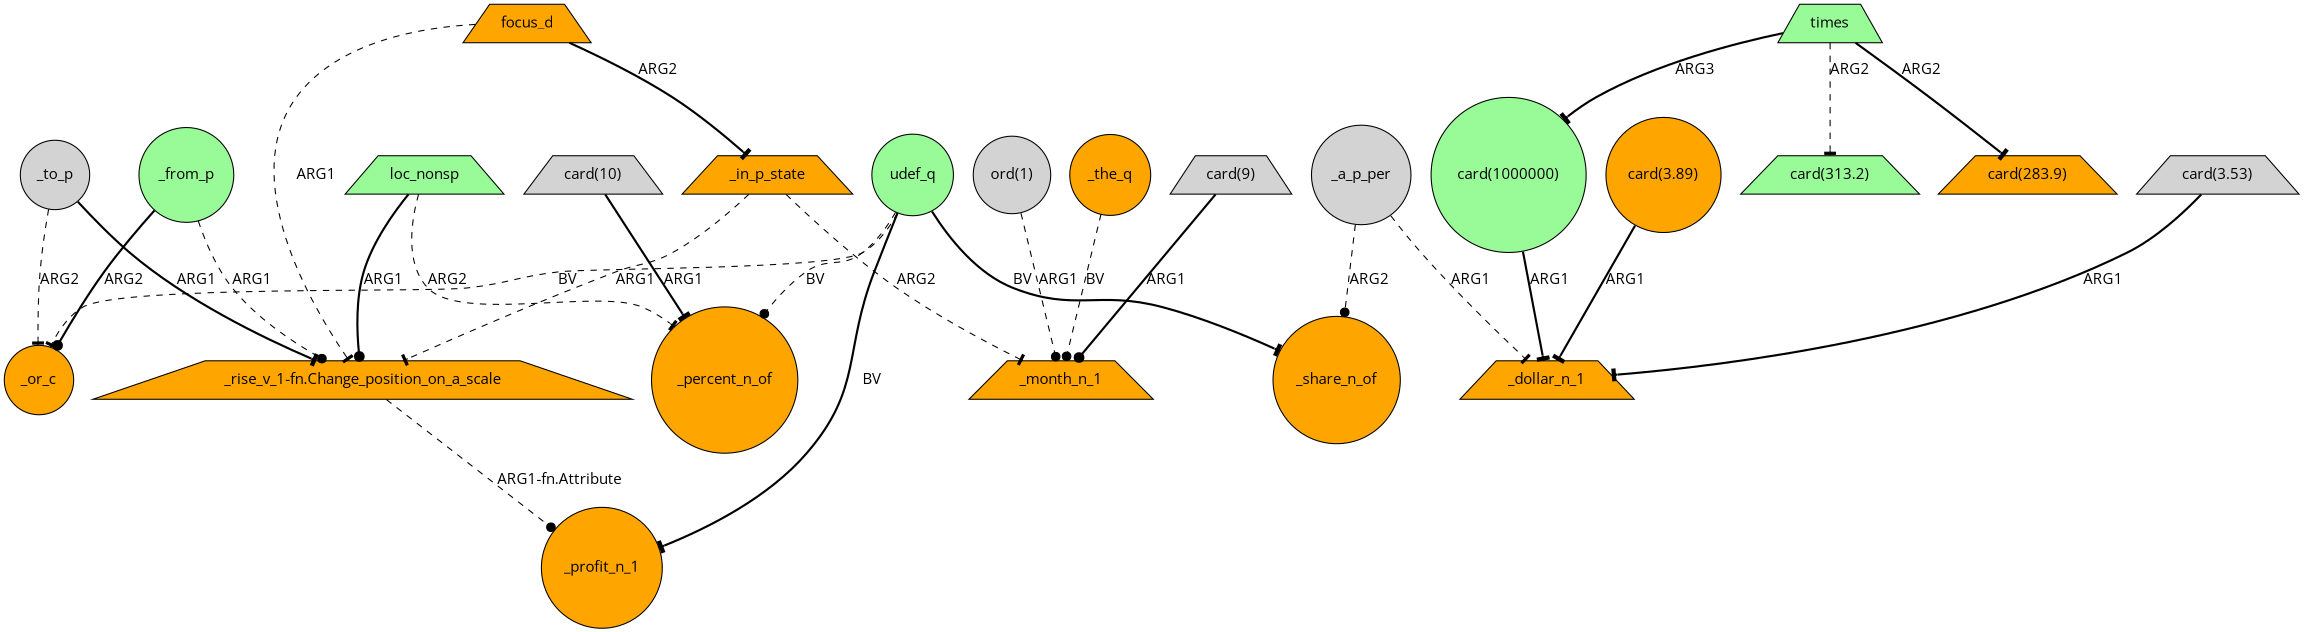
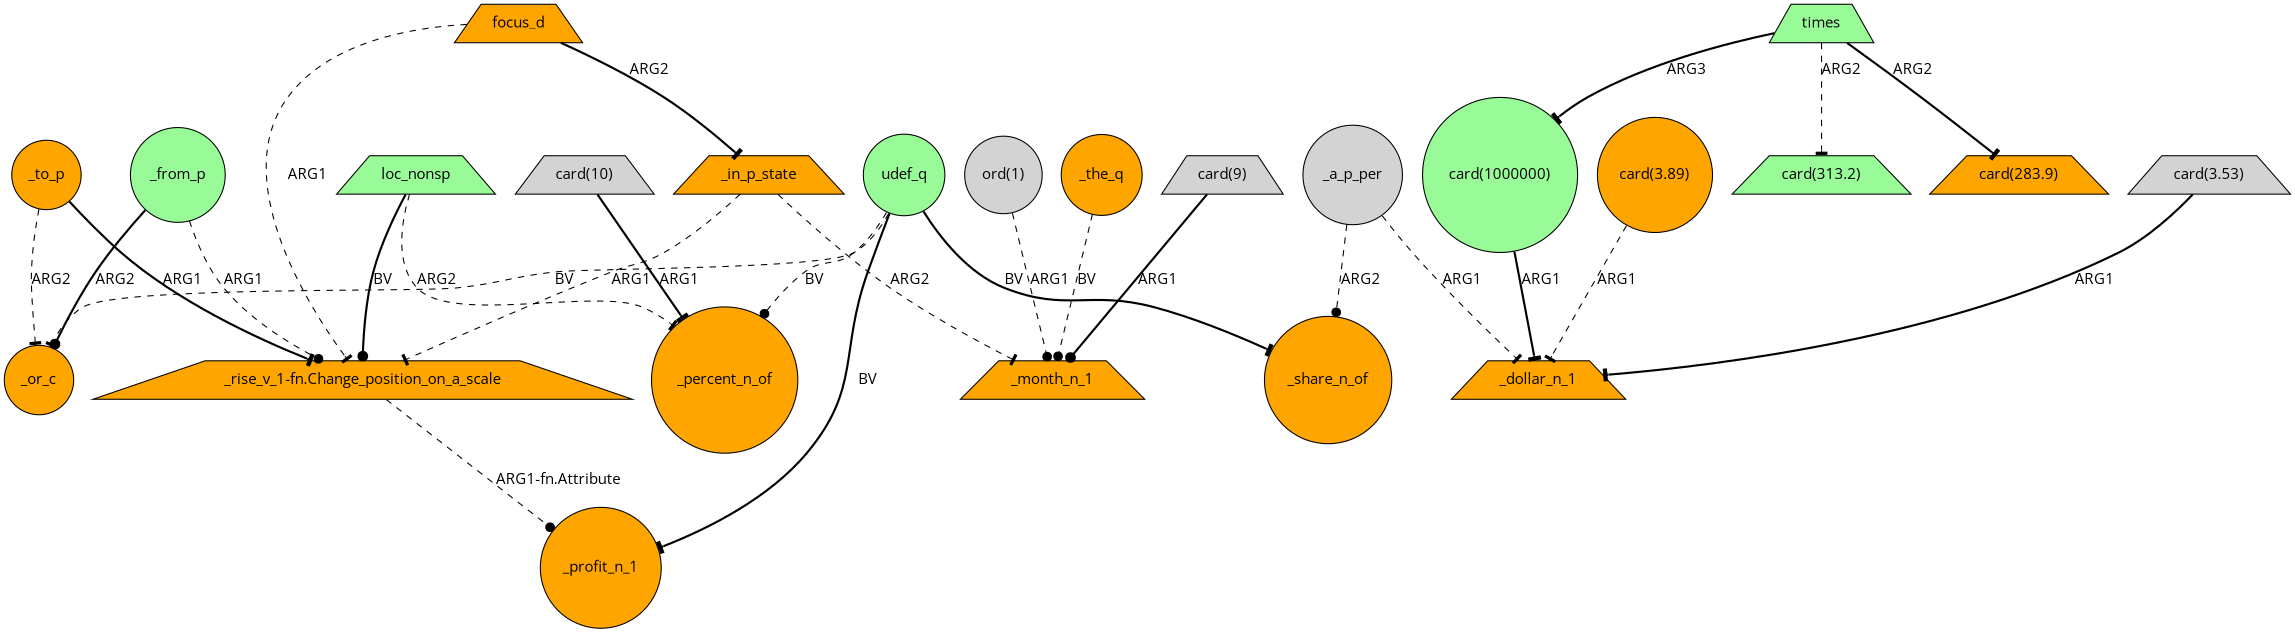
node "_to_p": fillcolor lightgrey -> orange
edge "loc_nonsp" -> "_rise_v_1-fn.Change_position_on_a_scale": label "ARG1" -> "BV"
edge "card(3.89)" -> "_dollar_n_1": style bold -> dashed
